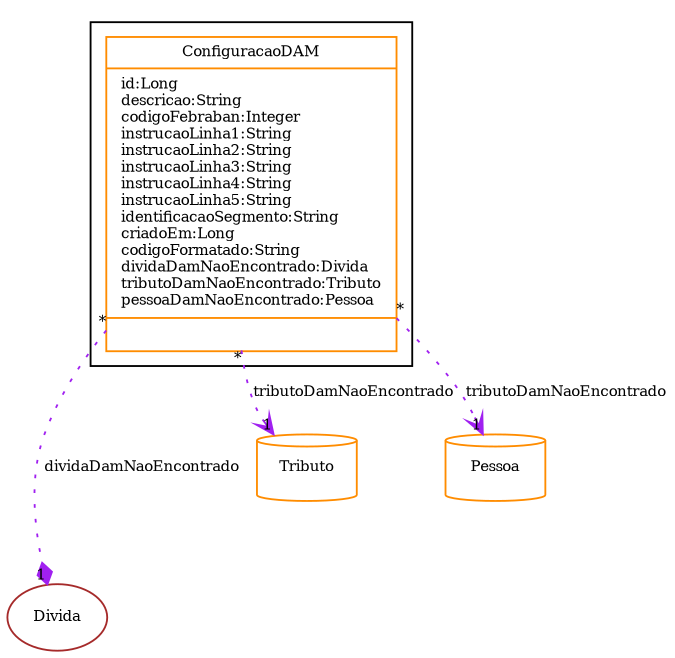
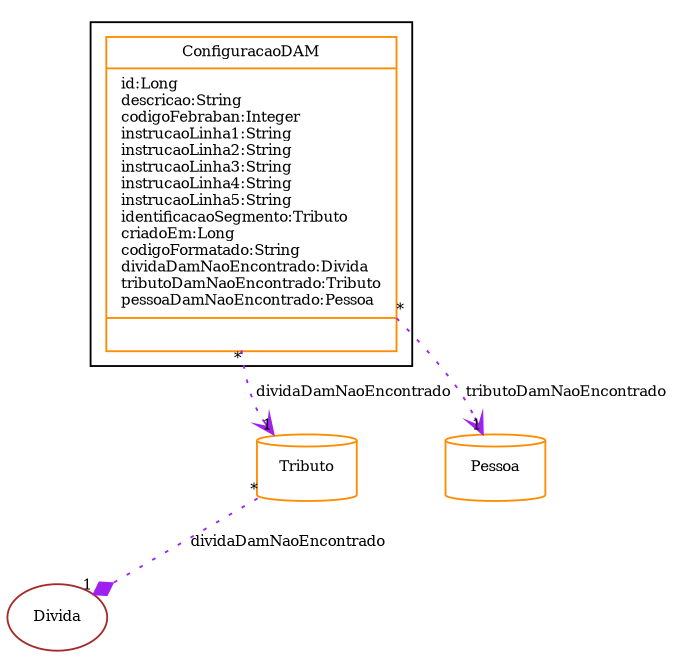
node "ConfiguracaoDAM": text "identificacaoSegmento:String" -> "identificacaoSegmento:Tributo"
edge "ConfiguracaoDAM" -> "Tributo": label "tributoDamNaoEncontrado" -> "dividaDamNaoEncontrado"
edge "ConfiguracaoDAM" -> "Divida": now "Tributo" -> "Divida"
